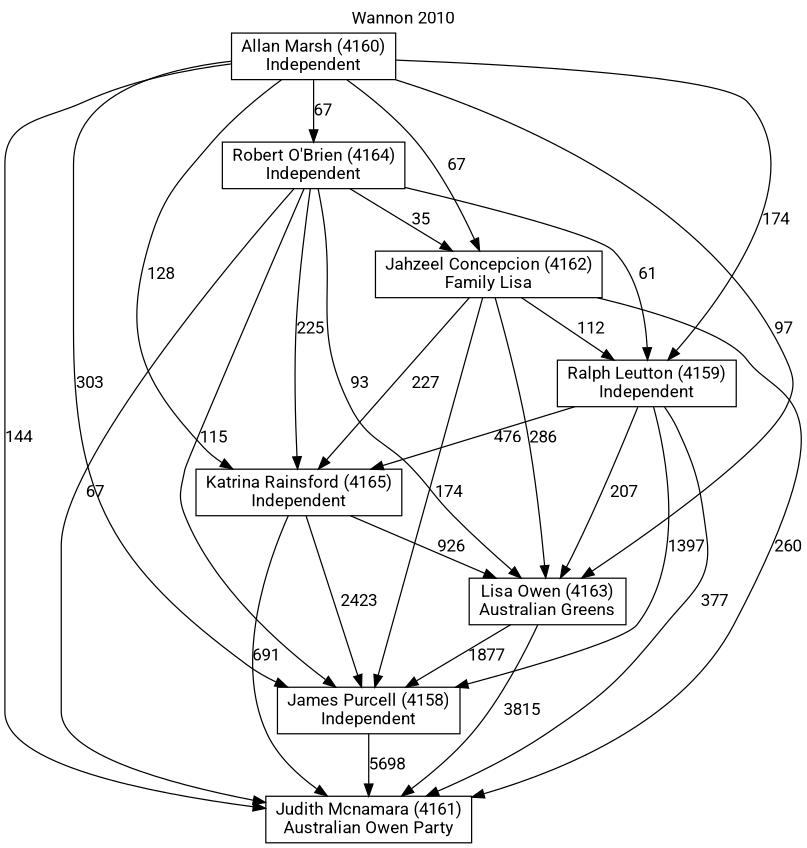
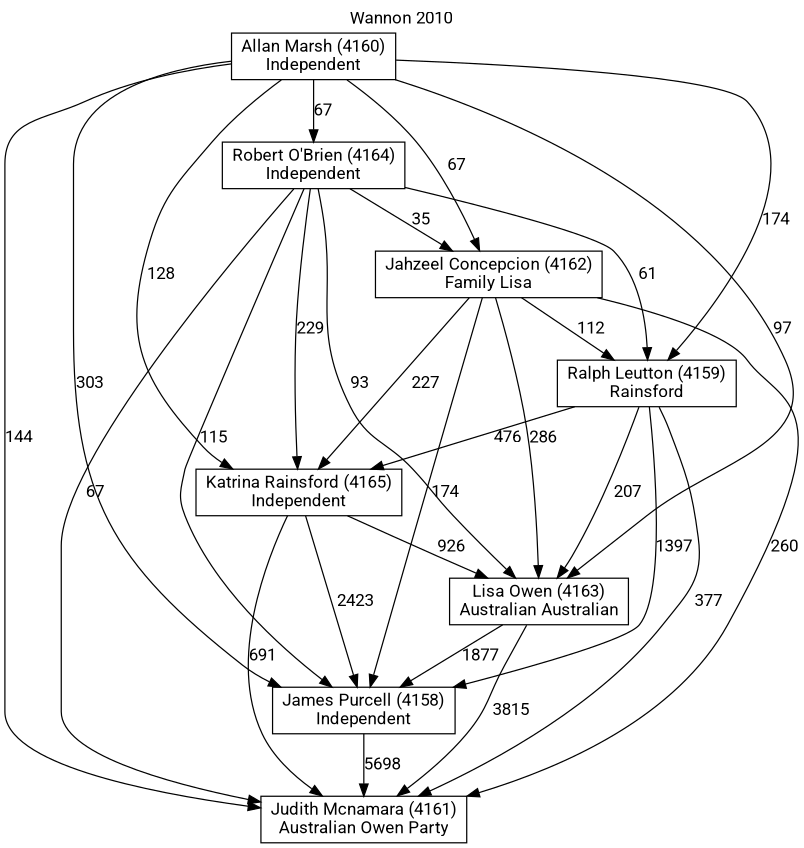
edge "Robert O'Brien (4164) Independent" -> "Katrina Rainsford (4165) Independent": label "225" -> "229"
node "Ralph Leutton (4159) Independent": label "Ralph Leutton (4159) Independent" -> "Ralph Leutton (4159) Rainsford"
node "Lisa Owen (4163) Australian Greens": label "Lisa Owen (4163) Australian Greens" -> "Lisa Owen (4163) Australian Australian"
